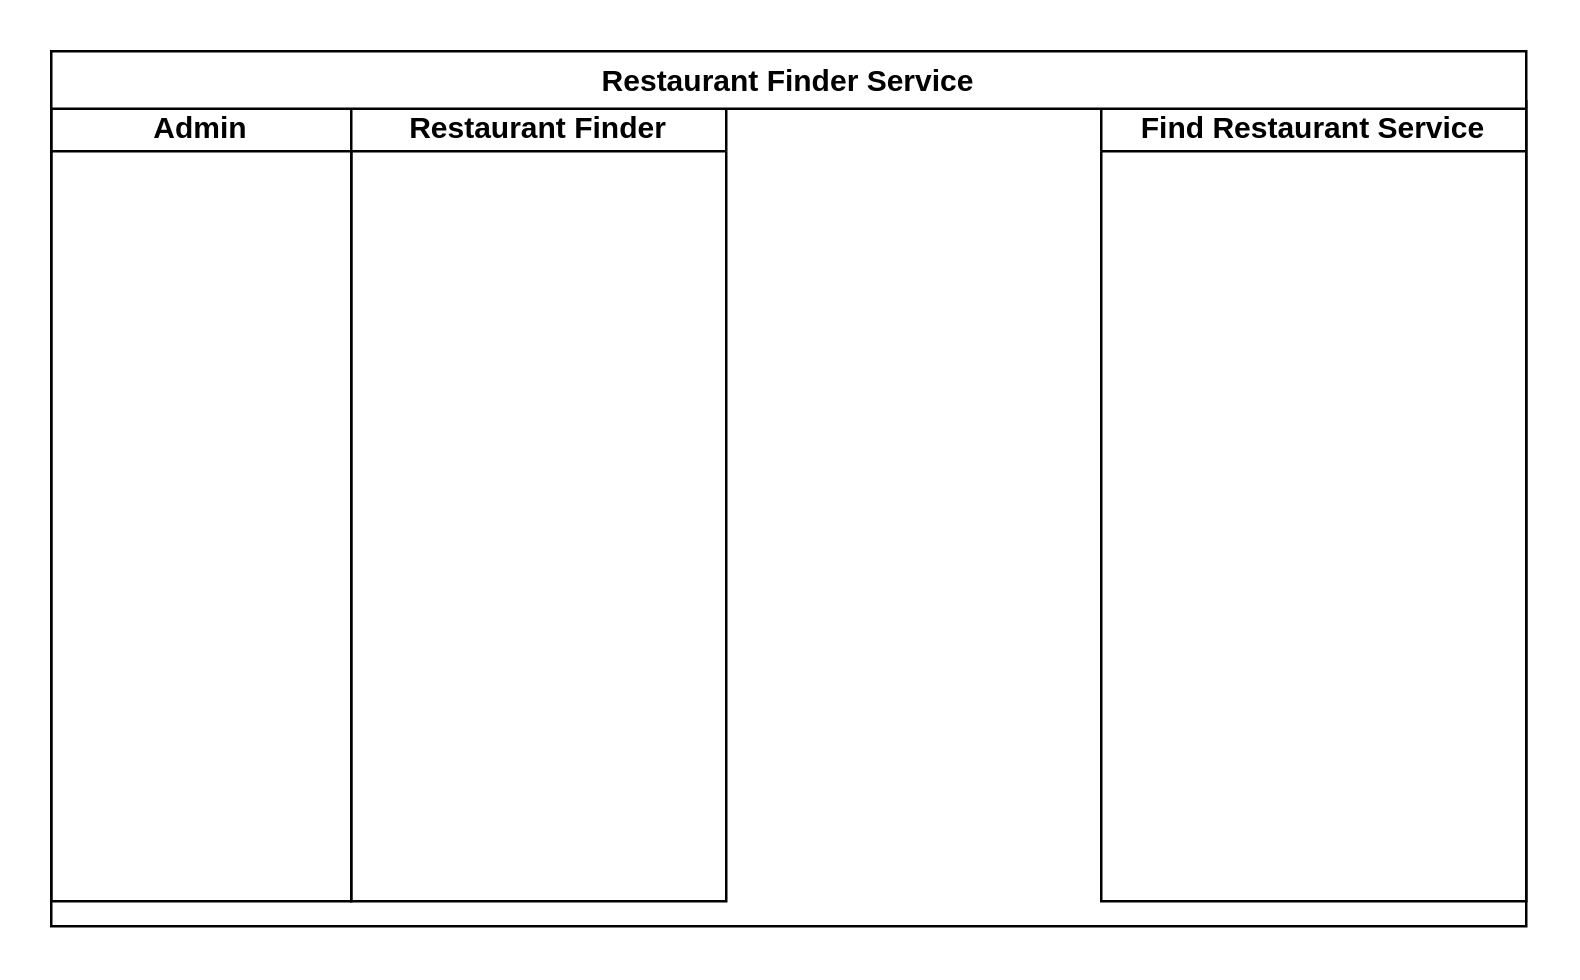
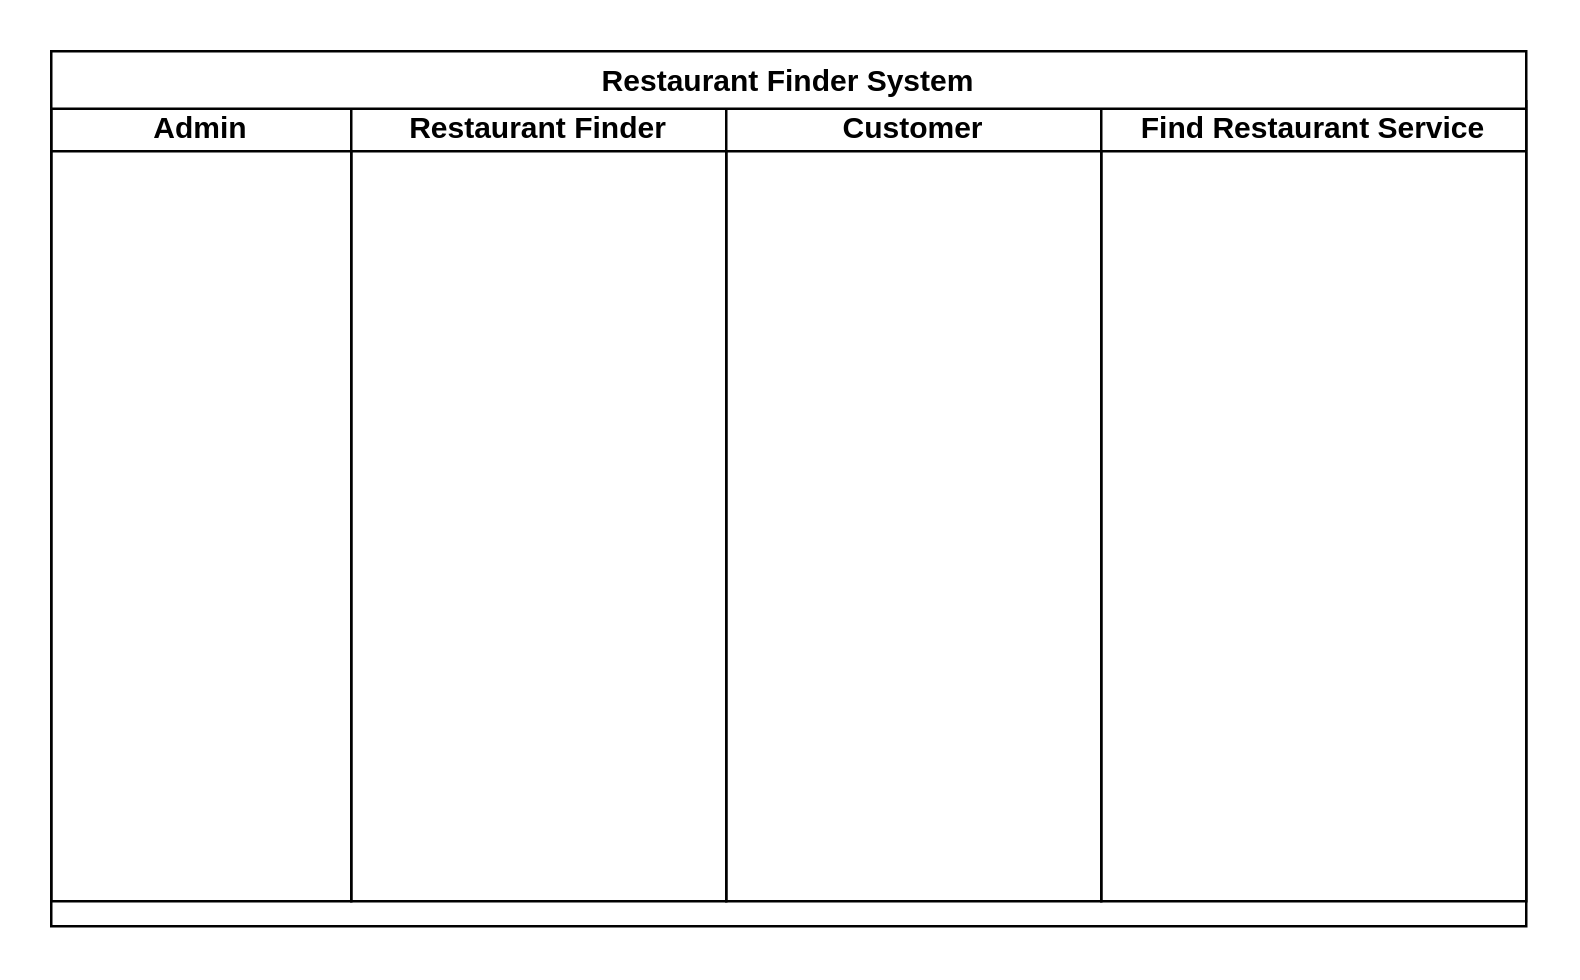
node "Restaurant Finder Service": label "Restaurant Finder Service" -> "Restaurant Finder System"
node "Customer": added
